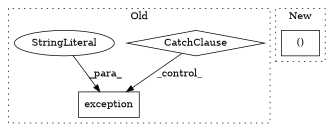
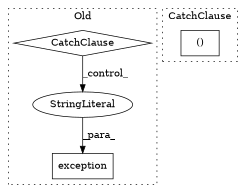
cluster "New": label "New" -> "CatchClause"
edge "CatchClause" -> "exception": now "CatchClause" -> "StringLiteral"
